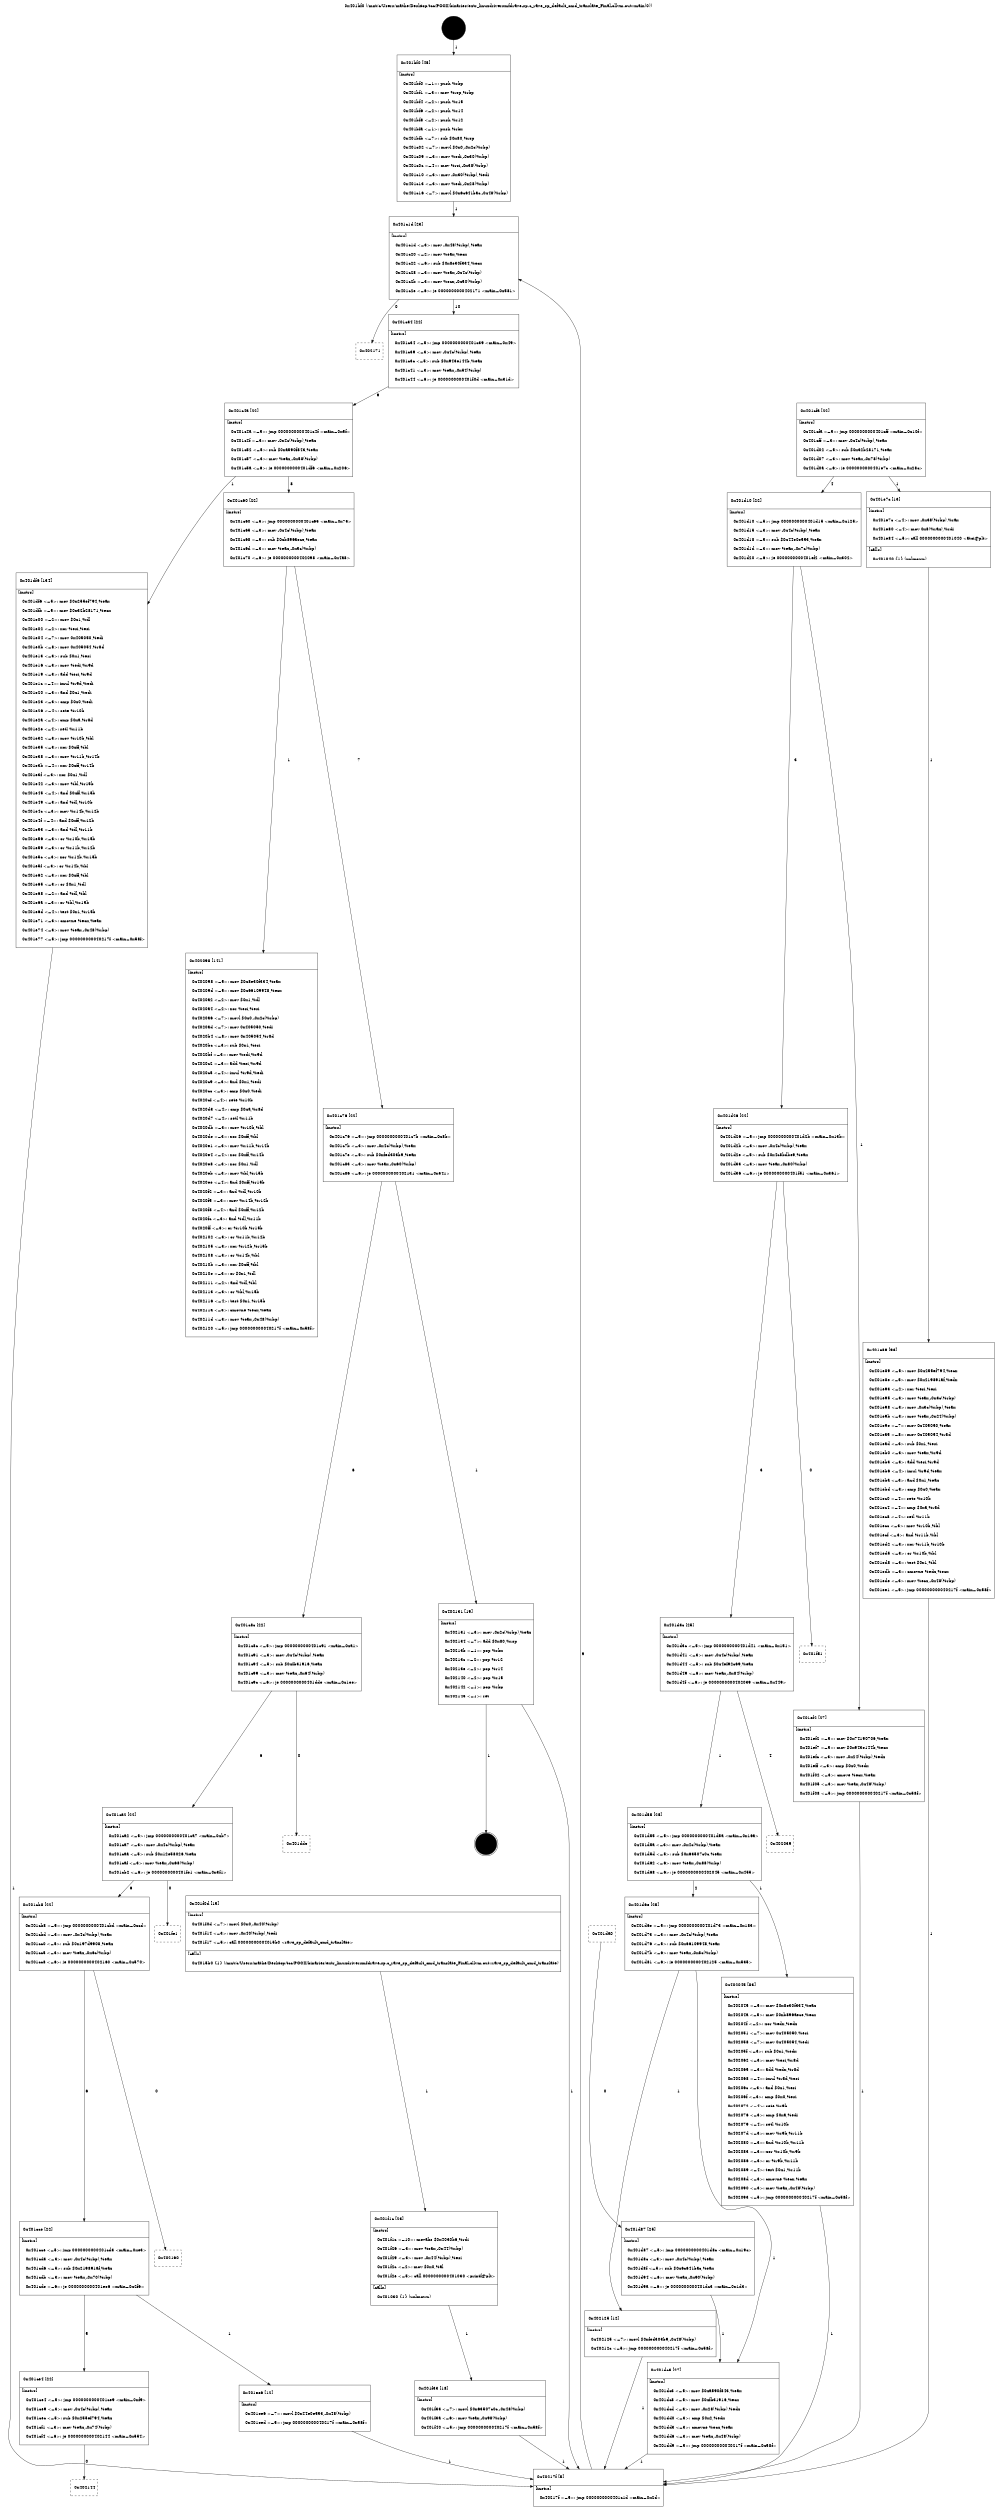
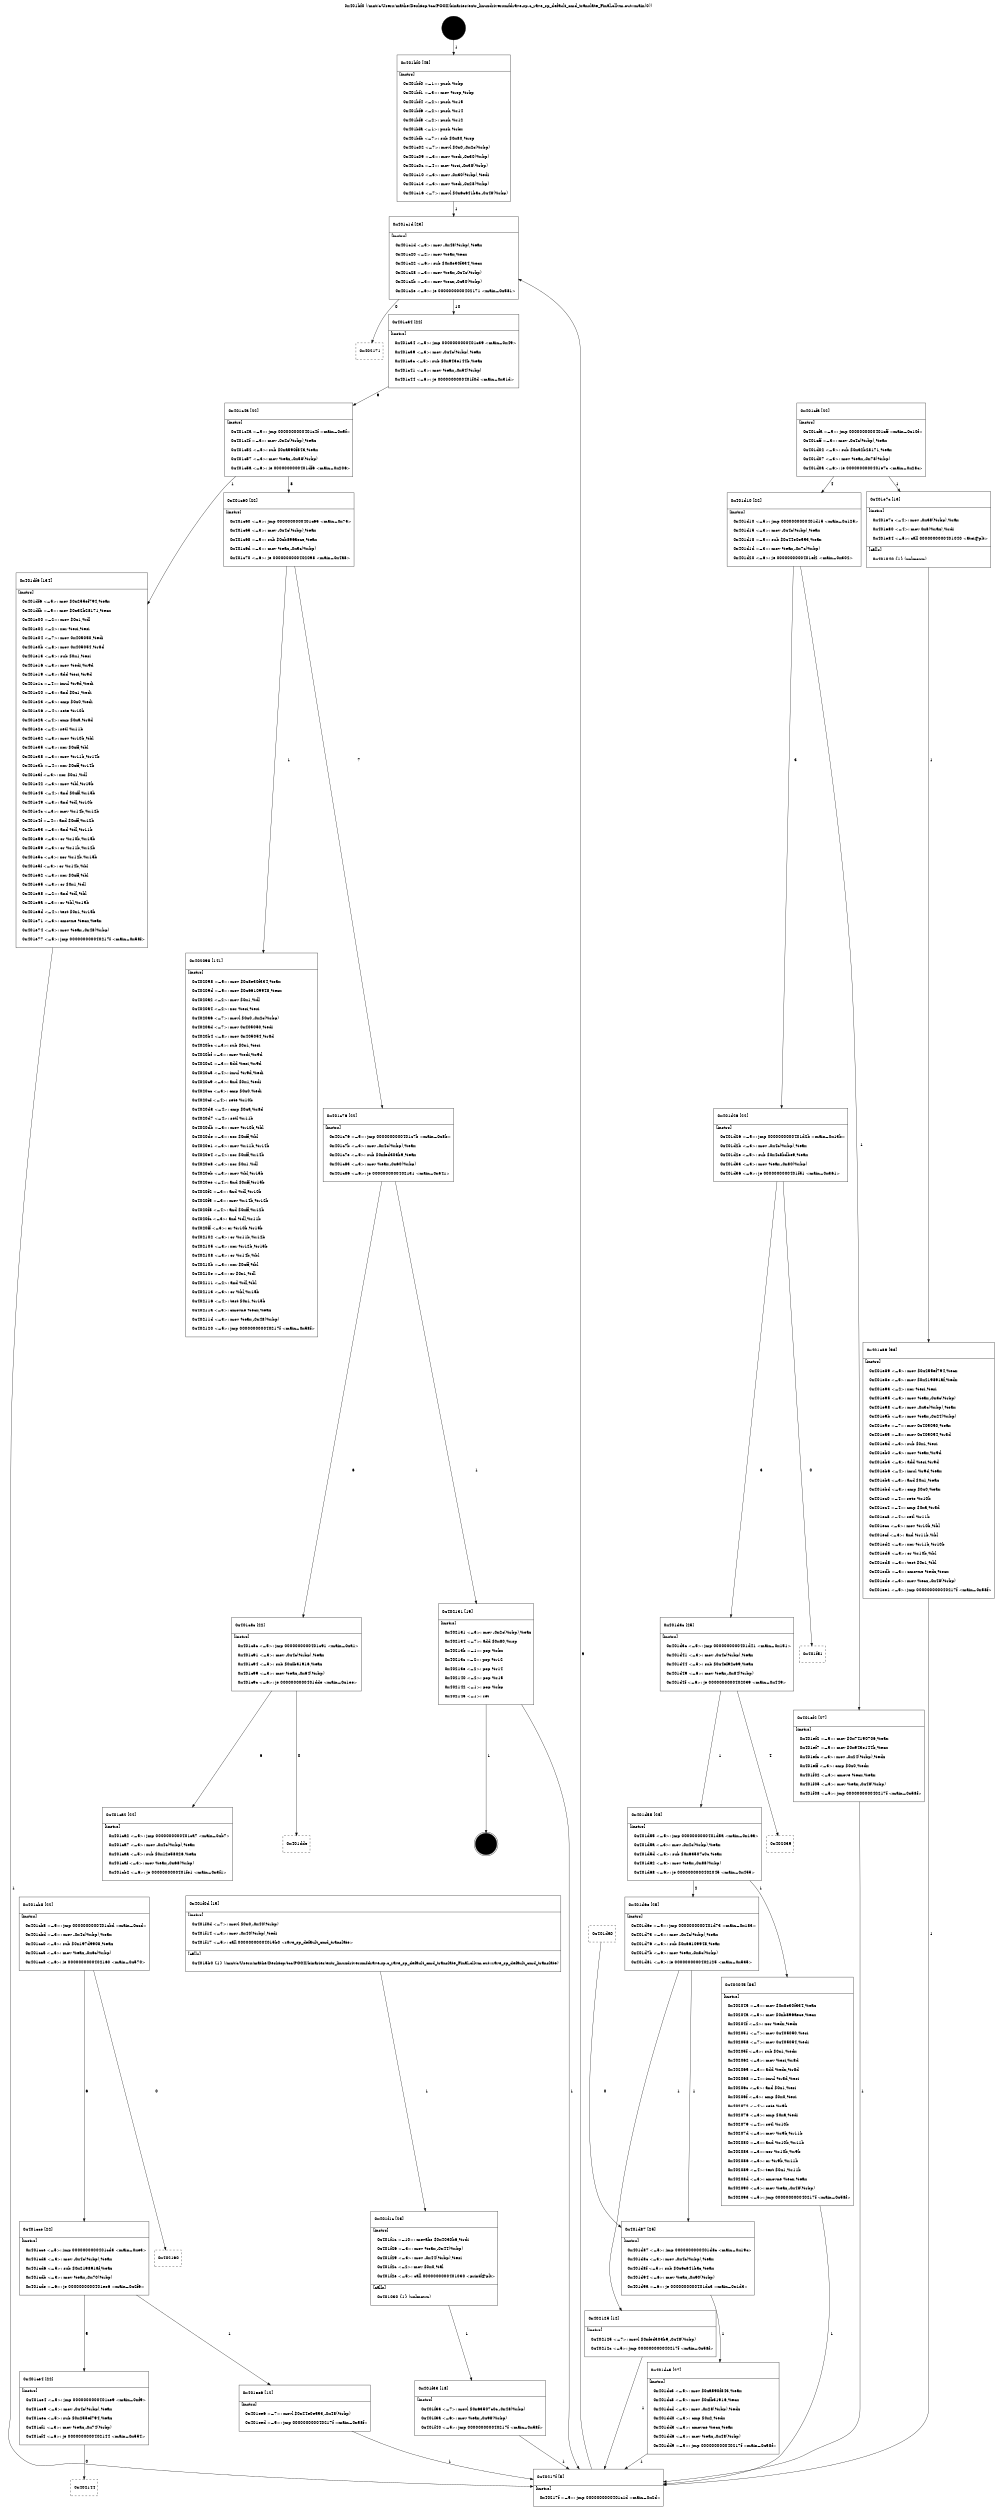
edge "0x401ca2 [22]" -> "0x401cb8 [22]": removed, label "6"
node "0x401fe1": removed
edge "0x401d6e [25]" -> "0x401dc3 [27]": now "0x401d6e [25]" -> "0x401d87 [25]"
